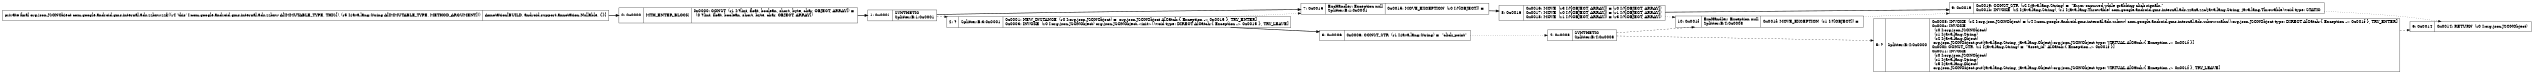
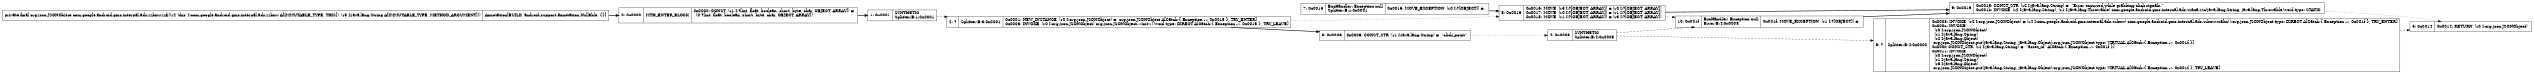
edge "1: 0x0001" -> "7: 0x0015": removed
edge "2: ?" -> "7: 0x0015": now "2: ?" -> "8: 0x0016"
edge "10: 0x001f" -> "9: 0x0019": style dotted -> bold
node "10: 0x001f": text "Splitter:B:4:0x0008" -> "Error:B:4:0x0008"
